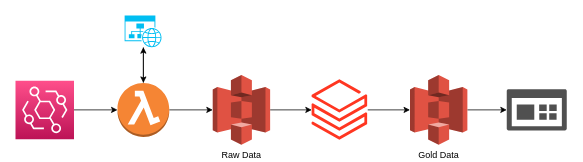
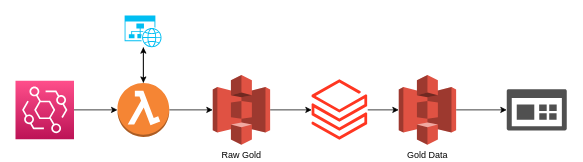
node "Gold Data": moved (439, 110) -> (427, 110)
node "Raw Data": label "Raw Data" -> "Raw Gold"
